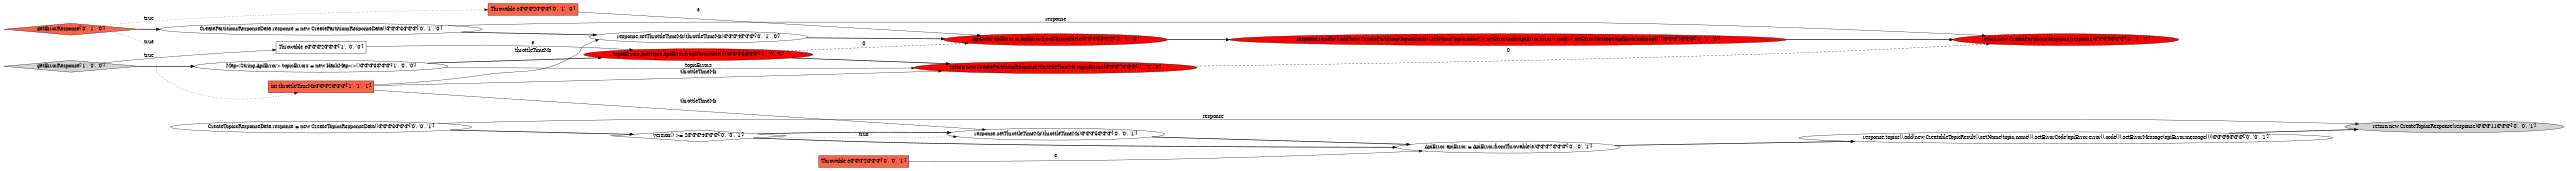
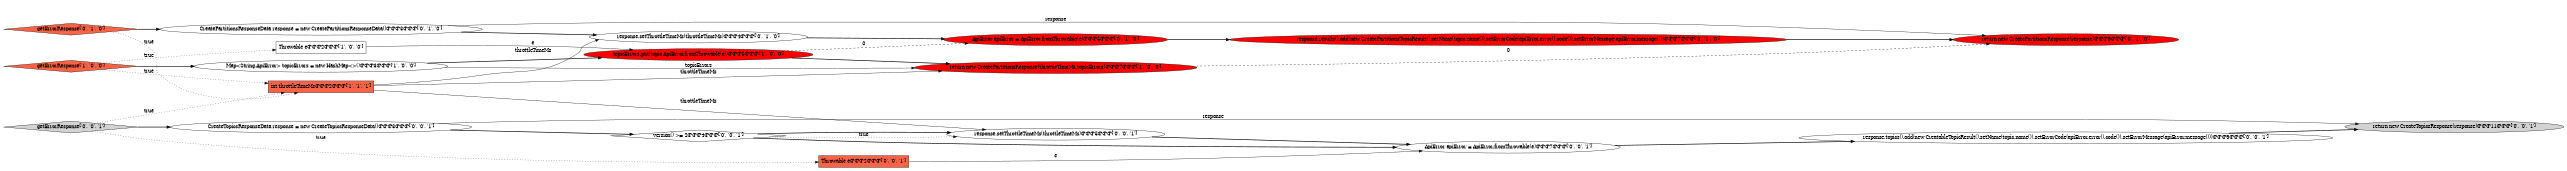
node "Throwable e@@@2@@@['0', '1', '0']": removed
edge "getErrorResponse['1', '0', '0']" -> "Throwable e@@@2@@@['1', '0', '0']": style solid -> dotted
node "getErrorResponse['1', '0', '0']": fillcolor lightgray -> tomato
edge "getErrorResponse['1', '0', '0']" -> "int throttleTimeMs@@@2@@@['1', '1', '1']": added, label "true"
node "getErrorResponse['0', '0', '1']": added
